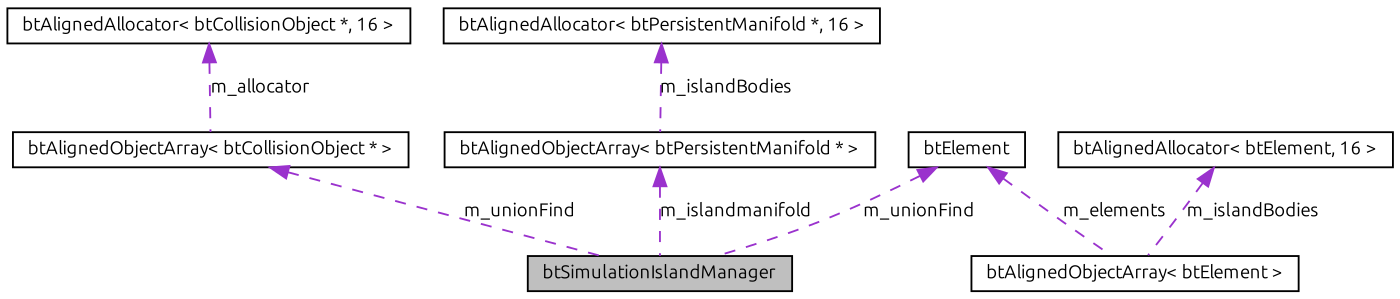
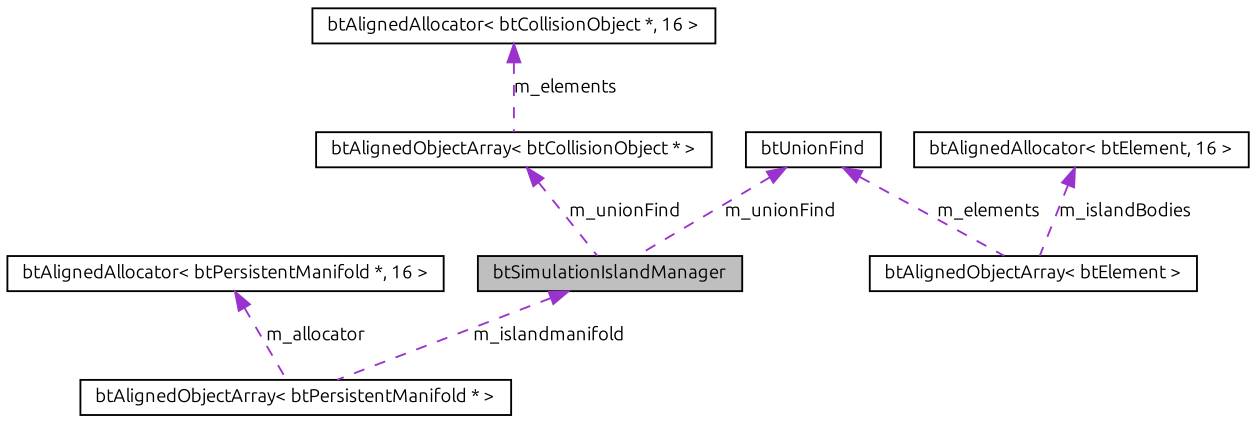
edge "btAlignedObjectArray< btCollisionObject * >" -> "btAlignedAllocator< btCollisionObject *, 16 >": label "m_allocator" -> "m_elements"
edge "btAlignedObjectArray< btPersistentManifold * >" -> "btAlignedAllocator< btPersistentManifold *, 16 >": label "m_islandBodies" -> "m_allocator"
node "btElement": label "btElement" -> "btUnionFind"
edge "btSimulationIslandManager" -> "btAlignedObjectArray< btPersistentManifold * >": reversed
